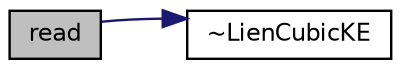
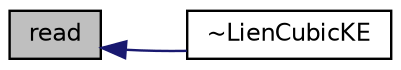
edge "read" -> "~LienCubicKE": reversed
